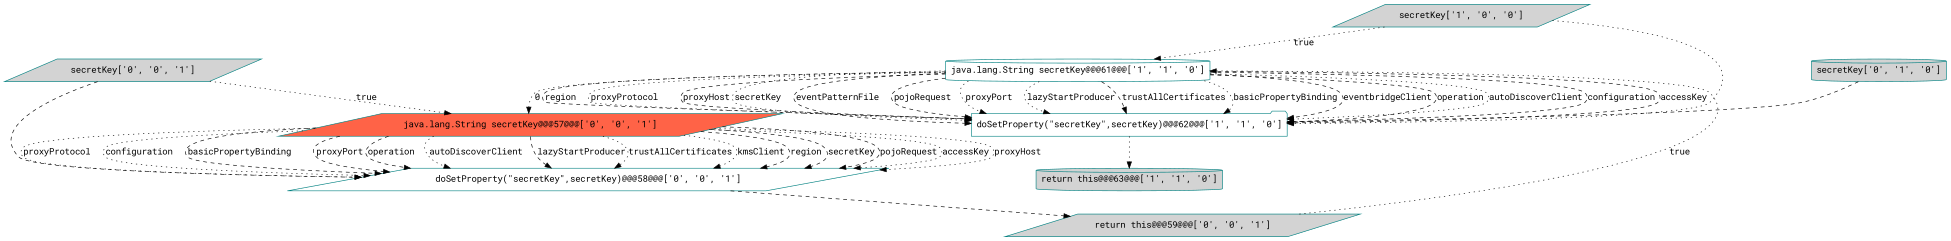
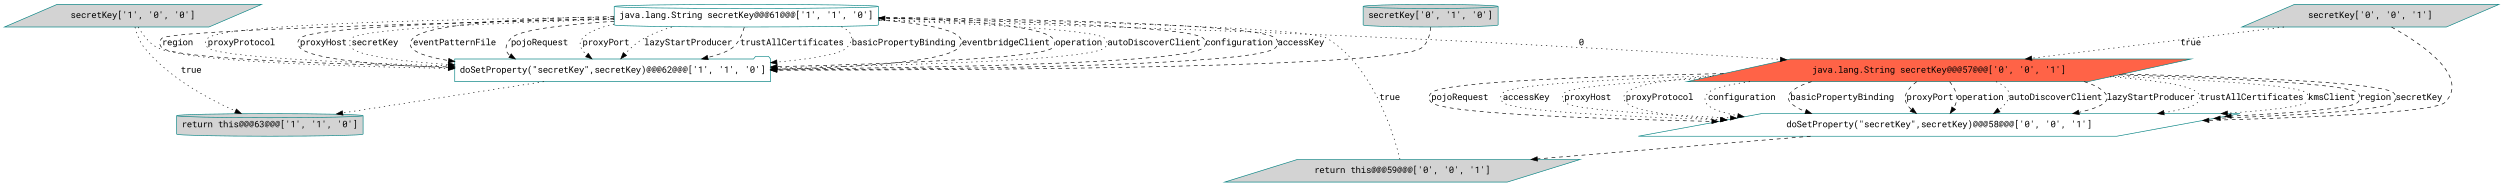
edge "secretKey['1', '0', '0']" -> "java.lang.String secretKey@@@61@@@['1', '1', '0']": now "secretKey['1', '0', '0']" -> "return this@@@63@@@['1', '1', '0']"
